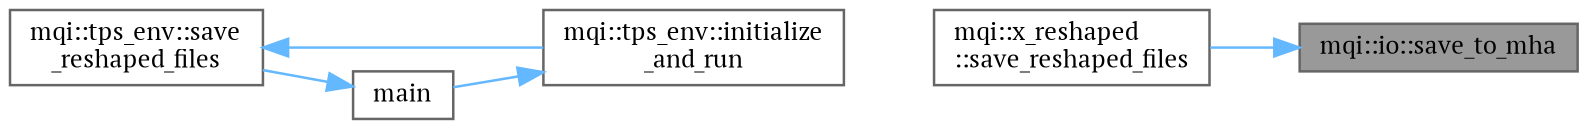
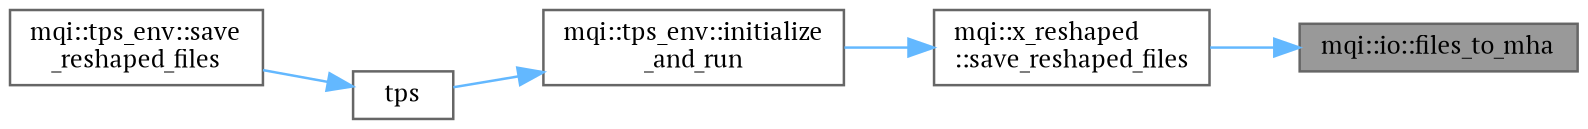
edge "mqi::tps_env::initialize _and_run" -> "mqi::tps_env::save _reshaped_files": now "mqi::tps_env::initialize _and_run" -> "mqi::x_reshaped ::save_reshaped_files"
node "mqi::io::save_to_mha": label "mqi::io::save_to_mha" -> "mqi::io::files_to_mha"
node "main": label "main" -> "tps"
